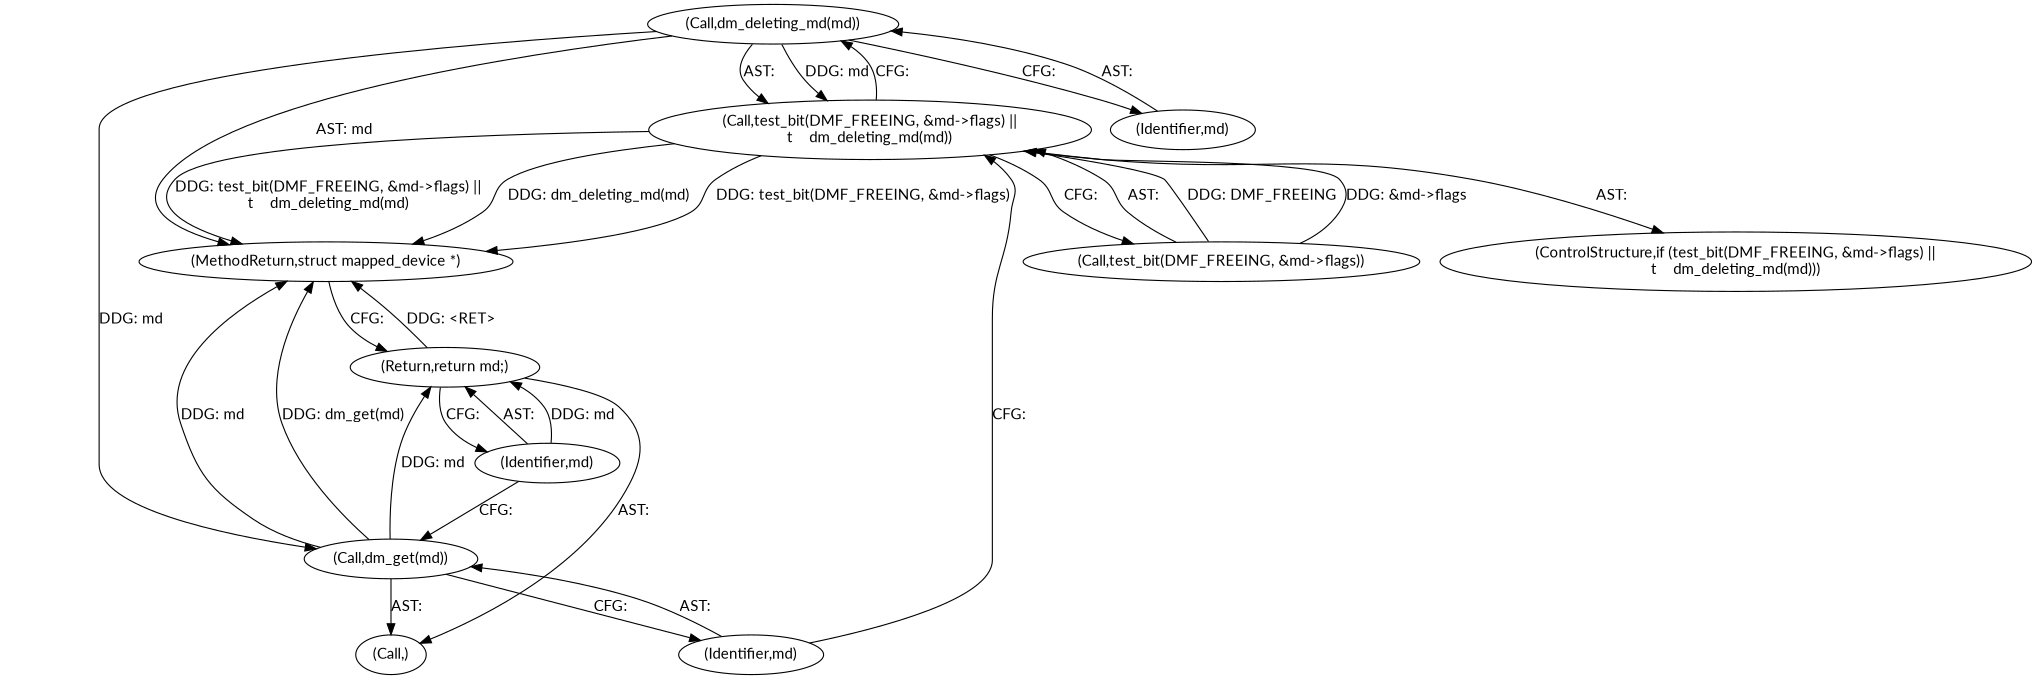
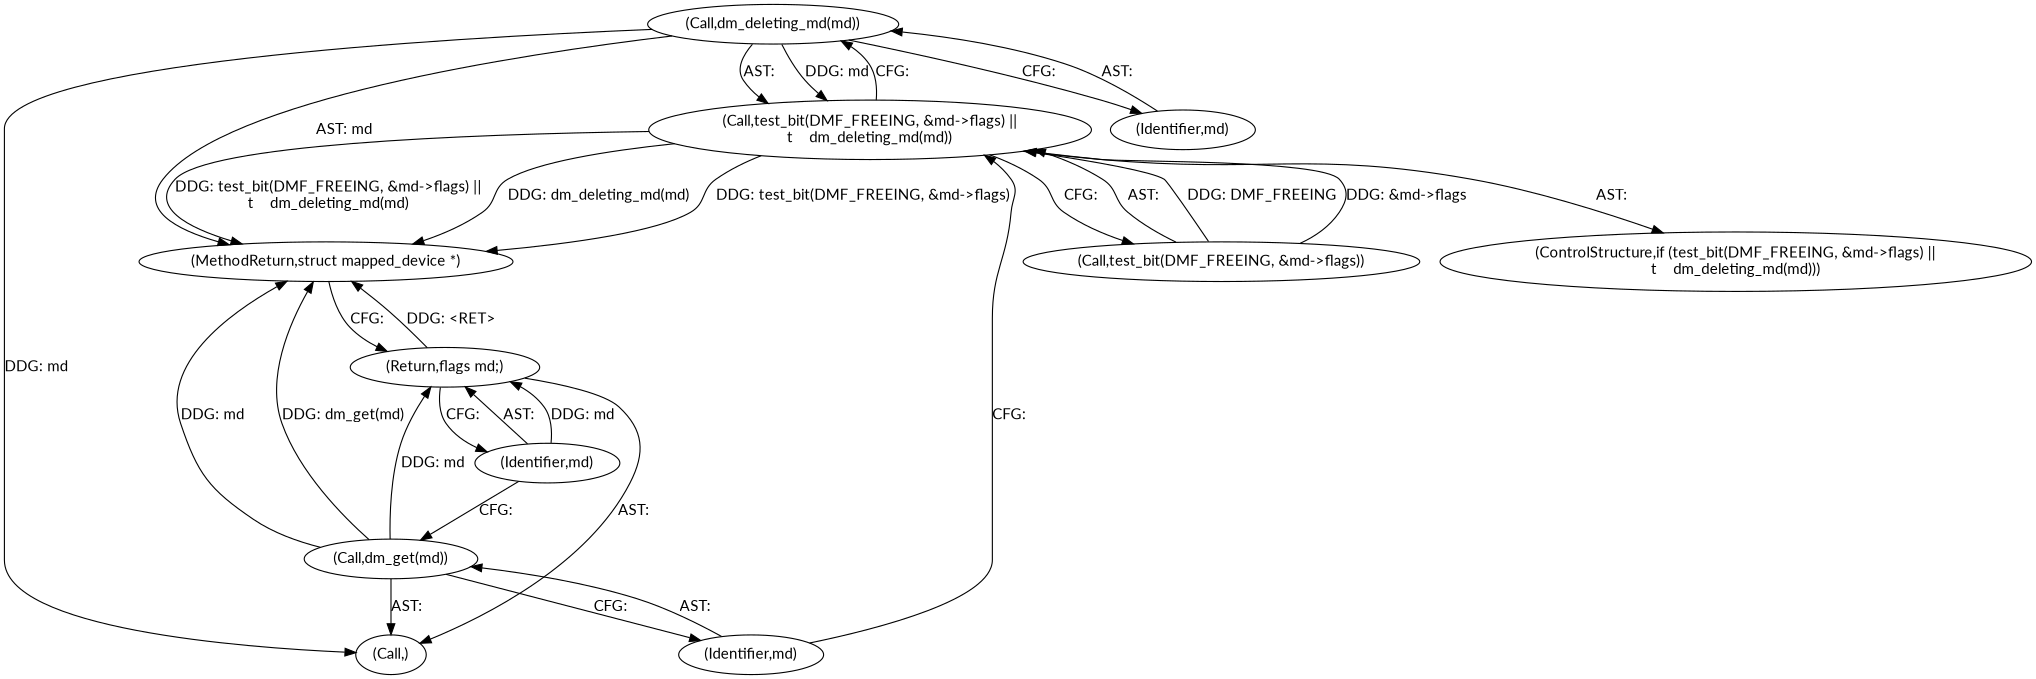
edge "(Call,dm_deleting_md(md))" -> "(Call,dm_get(md))": now "(Call,dm_deleting_md(md))" -> "(Call,)"
node "(Return,return md;)": label "(Return,return md;)" -> "(Return,flags md;)"
